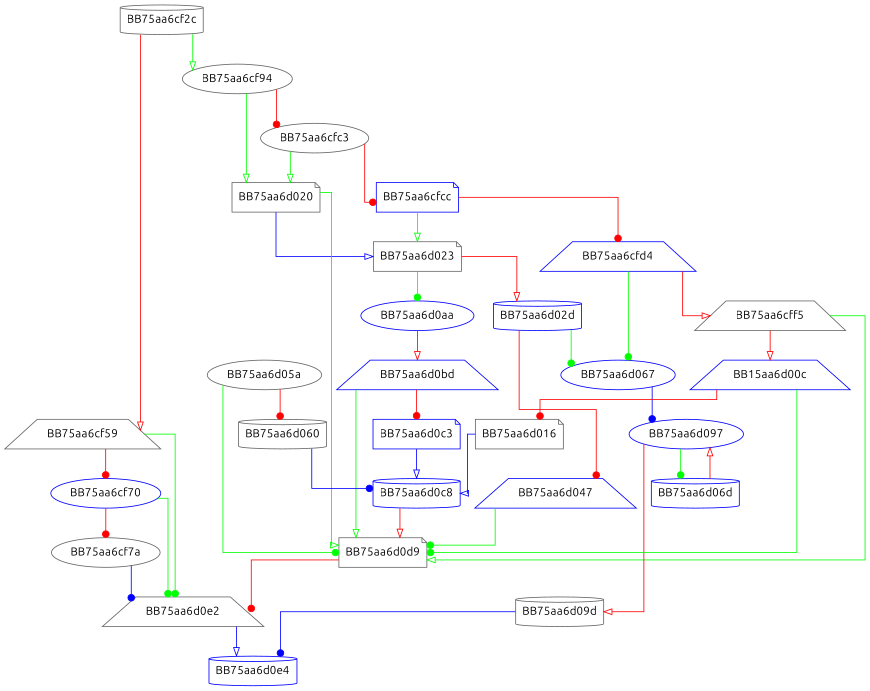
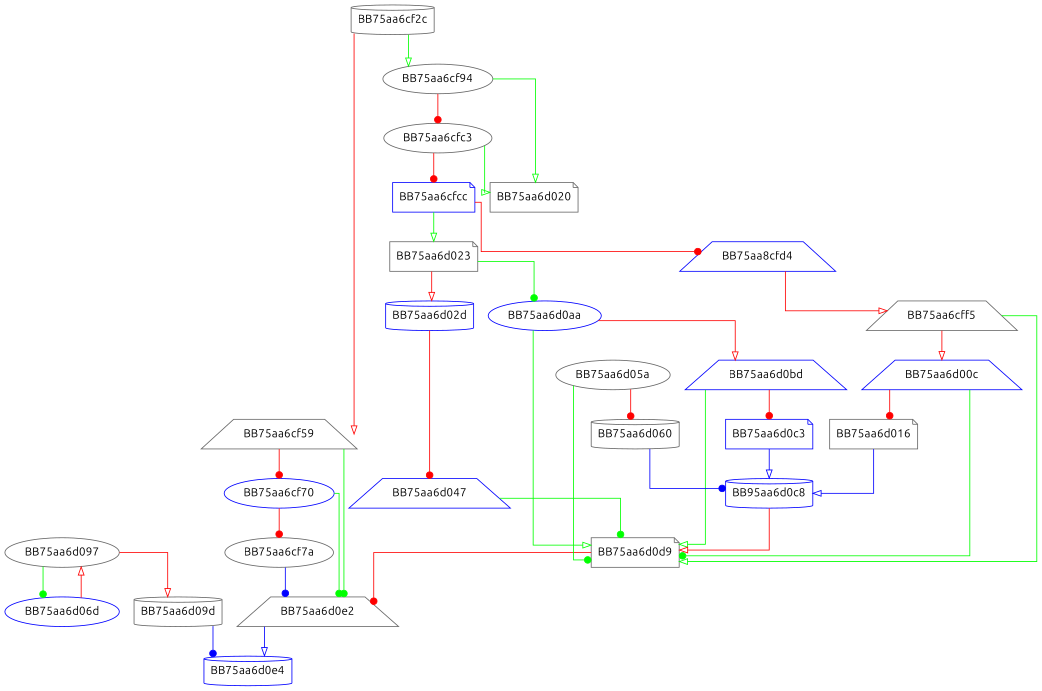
edge "BB75aa6d020" -> "BB75aa6d023": removed
node "BB75aa6cfd4": label "BB75aa6cfd4" -> "BB75aa8cfd4"
edge "BB75aa6d020" -> "BB75aa6d0d9": now "BB75aa6d0aa" -> "BB75aa6d0d9"
node "BB75aa6d067": removed
node "BB15aa6d00c": label "BB15aa6d00c" -> "BB75aa6d00c"
node "BB75aa6d097": color blue -> gray40
node "BB75aa6d0c8": label "BB75aa6d0c8" -> "BB95aa6d0c8"
node "BB75aa6d06d": shape cylinder -> ellipse
